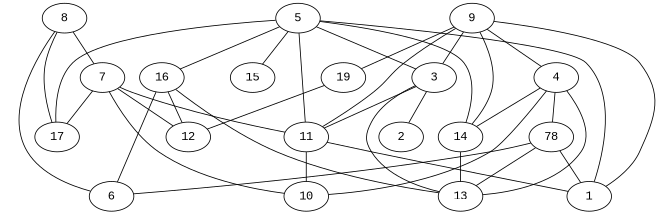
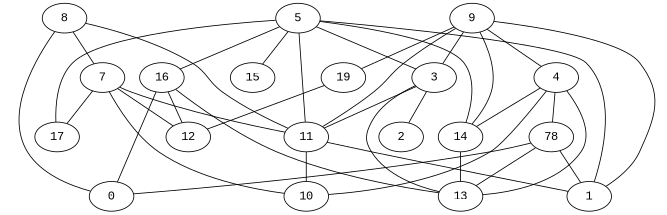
edge "8" -- "17": now "8" -- "11"
node "6": label "6" -> "0"
